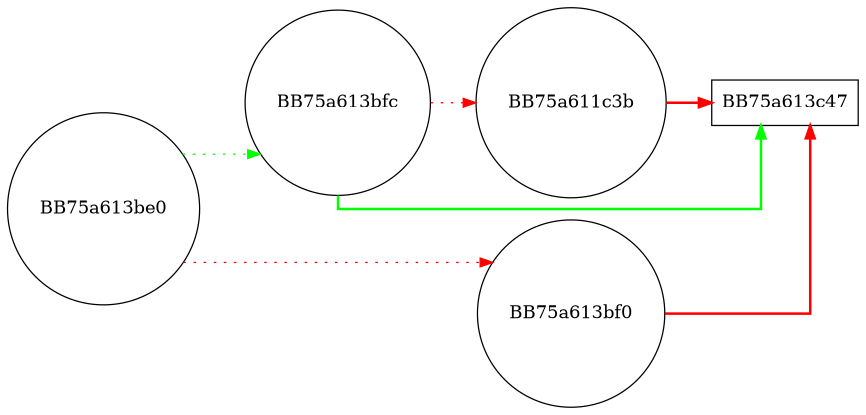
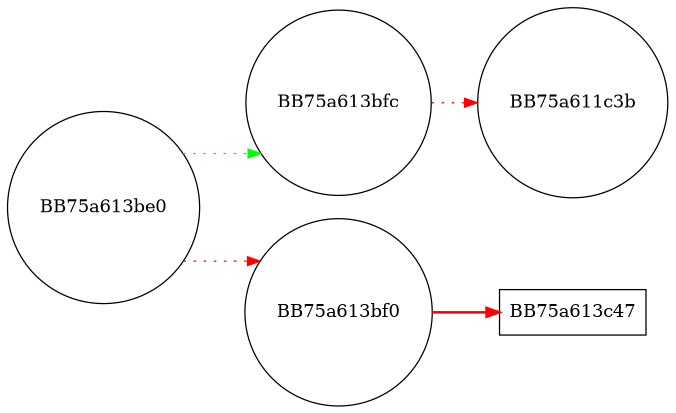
edge "BB75a611c3b" -> "BB75a613c47": removed
edge "BB75a613bfc" -> "BB75a613c47": removed
